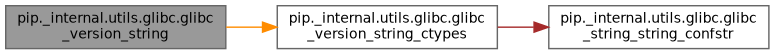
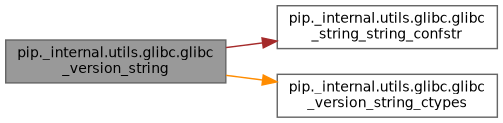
edge "pip._internal.utils.glibc.glibc _version_string_ctypes" -> "pip._internal.utils.glibc.glibc _string_string_confstr": now "pip._internal.utils.glibc.glibc _version_string" -> "pip._internal.utils.glibc.glibc _string_string_confstr"
